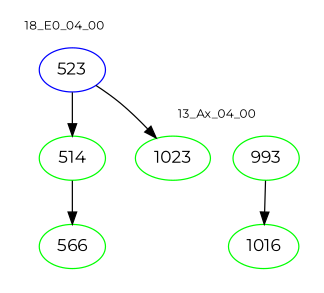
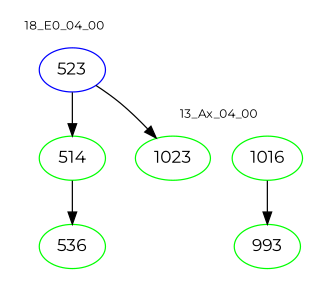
edge "993" -> "1016": reversed
node "566": label "566" -> "536"
